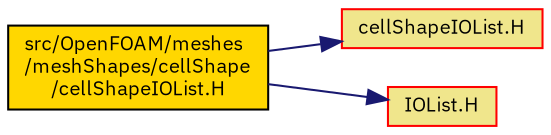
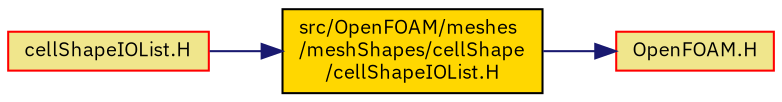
edge "src/OpenFOAM/meshes /meshShapes/cellShape /cellShapeIOList.H" -> "cellShapeIOList.H": reversed
node "IOList.H": label "IOList.H" -> "OpenFOAM.H"
